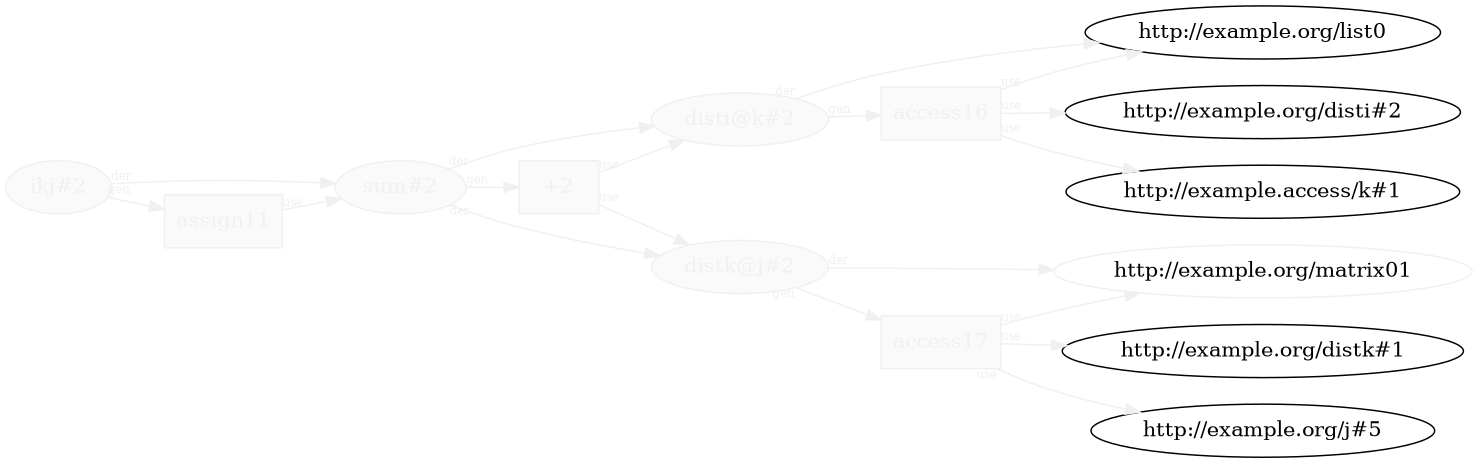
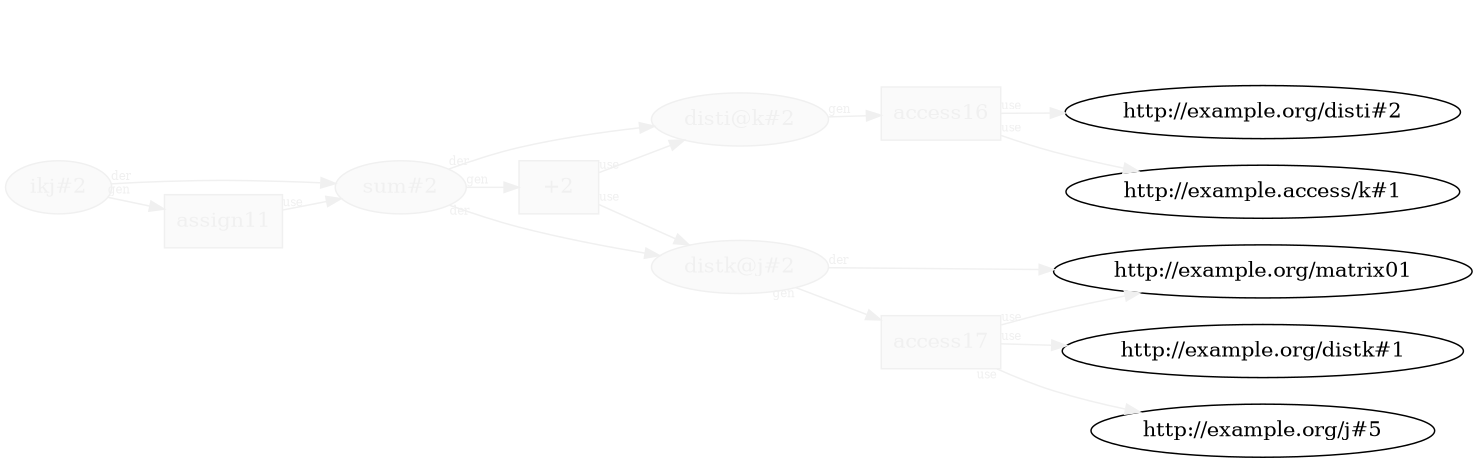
node "http://example.org/list0": removed
node "http://example.org/matrix01": color #f0f0f0 -> black
